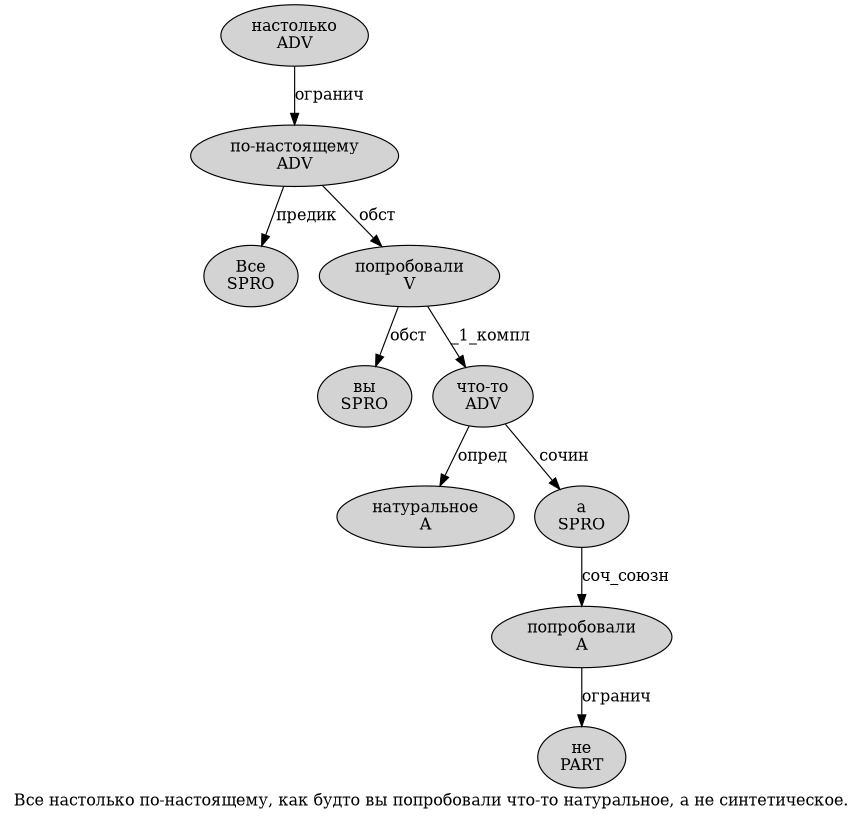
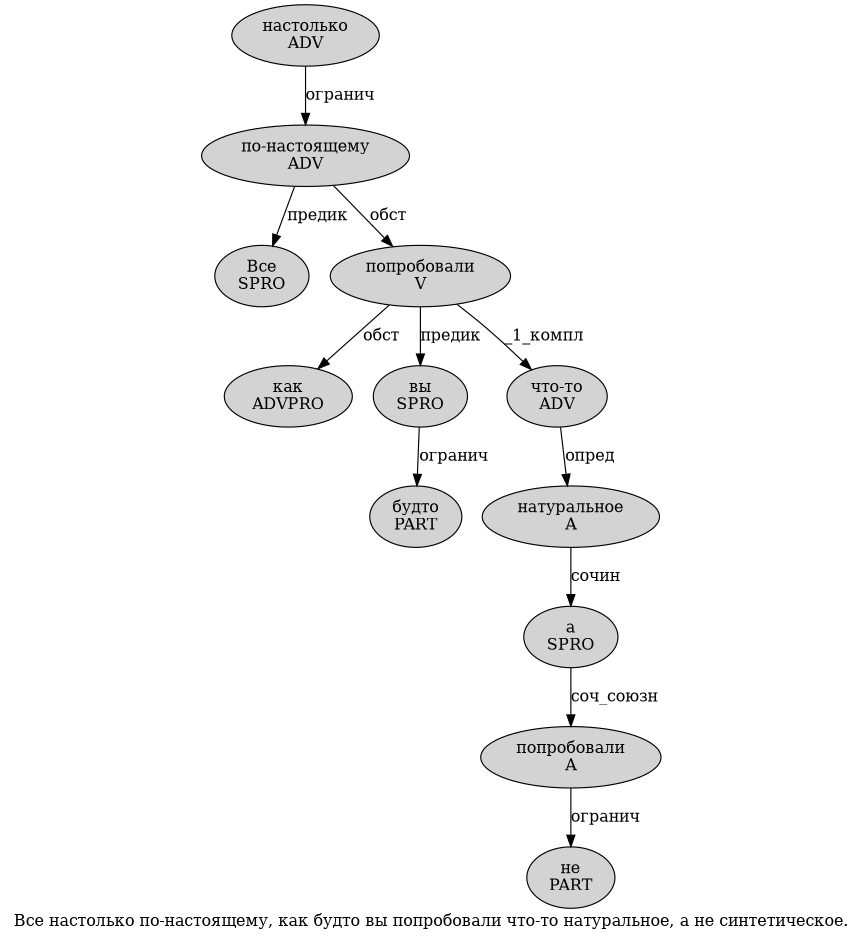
edge "попробовали V" -> "вы SPRO": label "обст" -> "предик"
node "как ADVPRO": added
edge "что-то ADV" -> "а SPRO": now "натуральное A" -> "а SPRO"
node "будто PART": added
